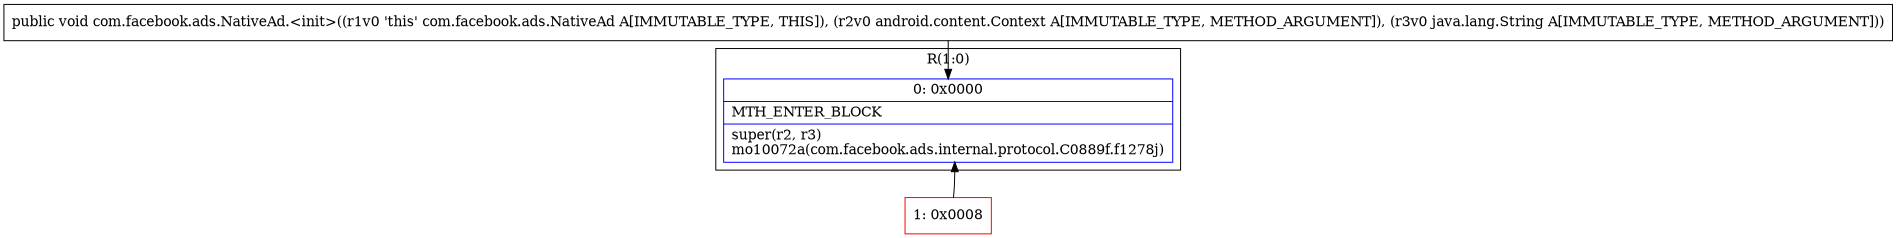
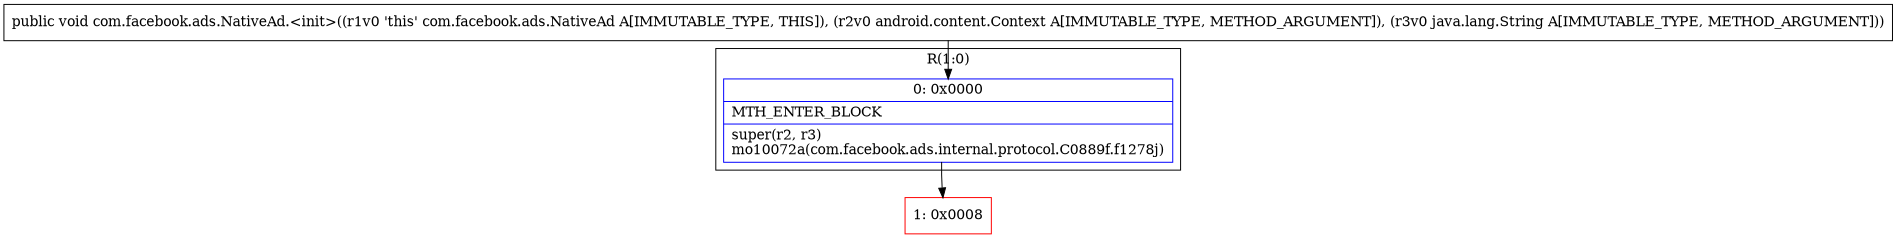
edge "1: 0x0008" -> "0: 0x0000": reversed
